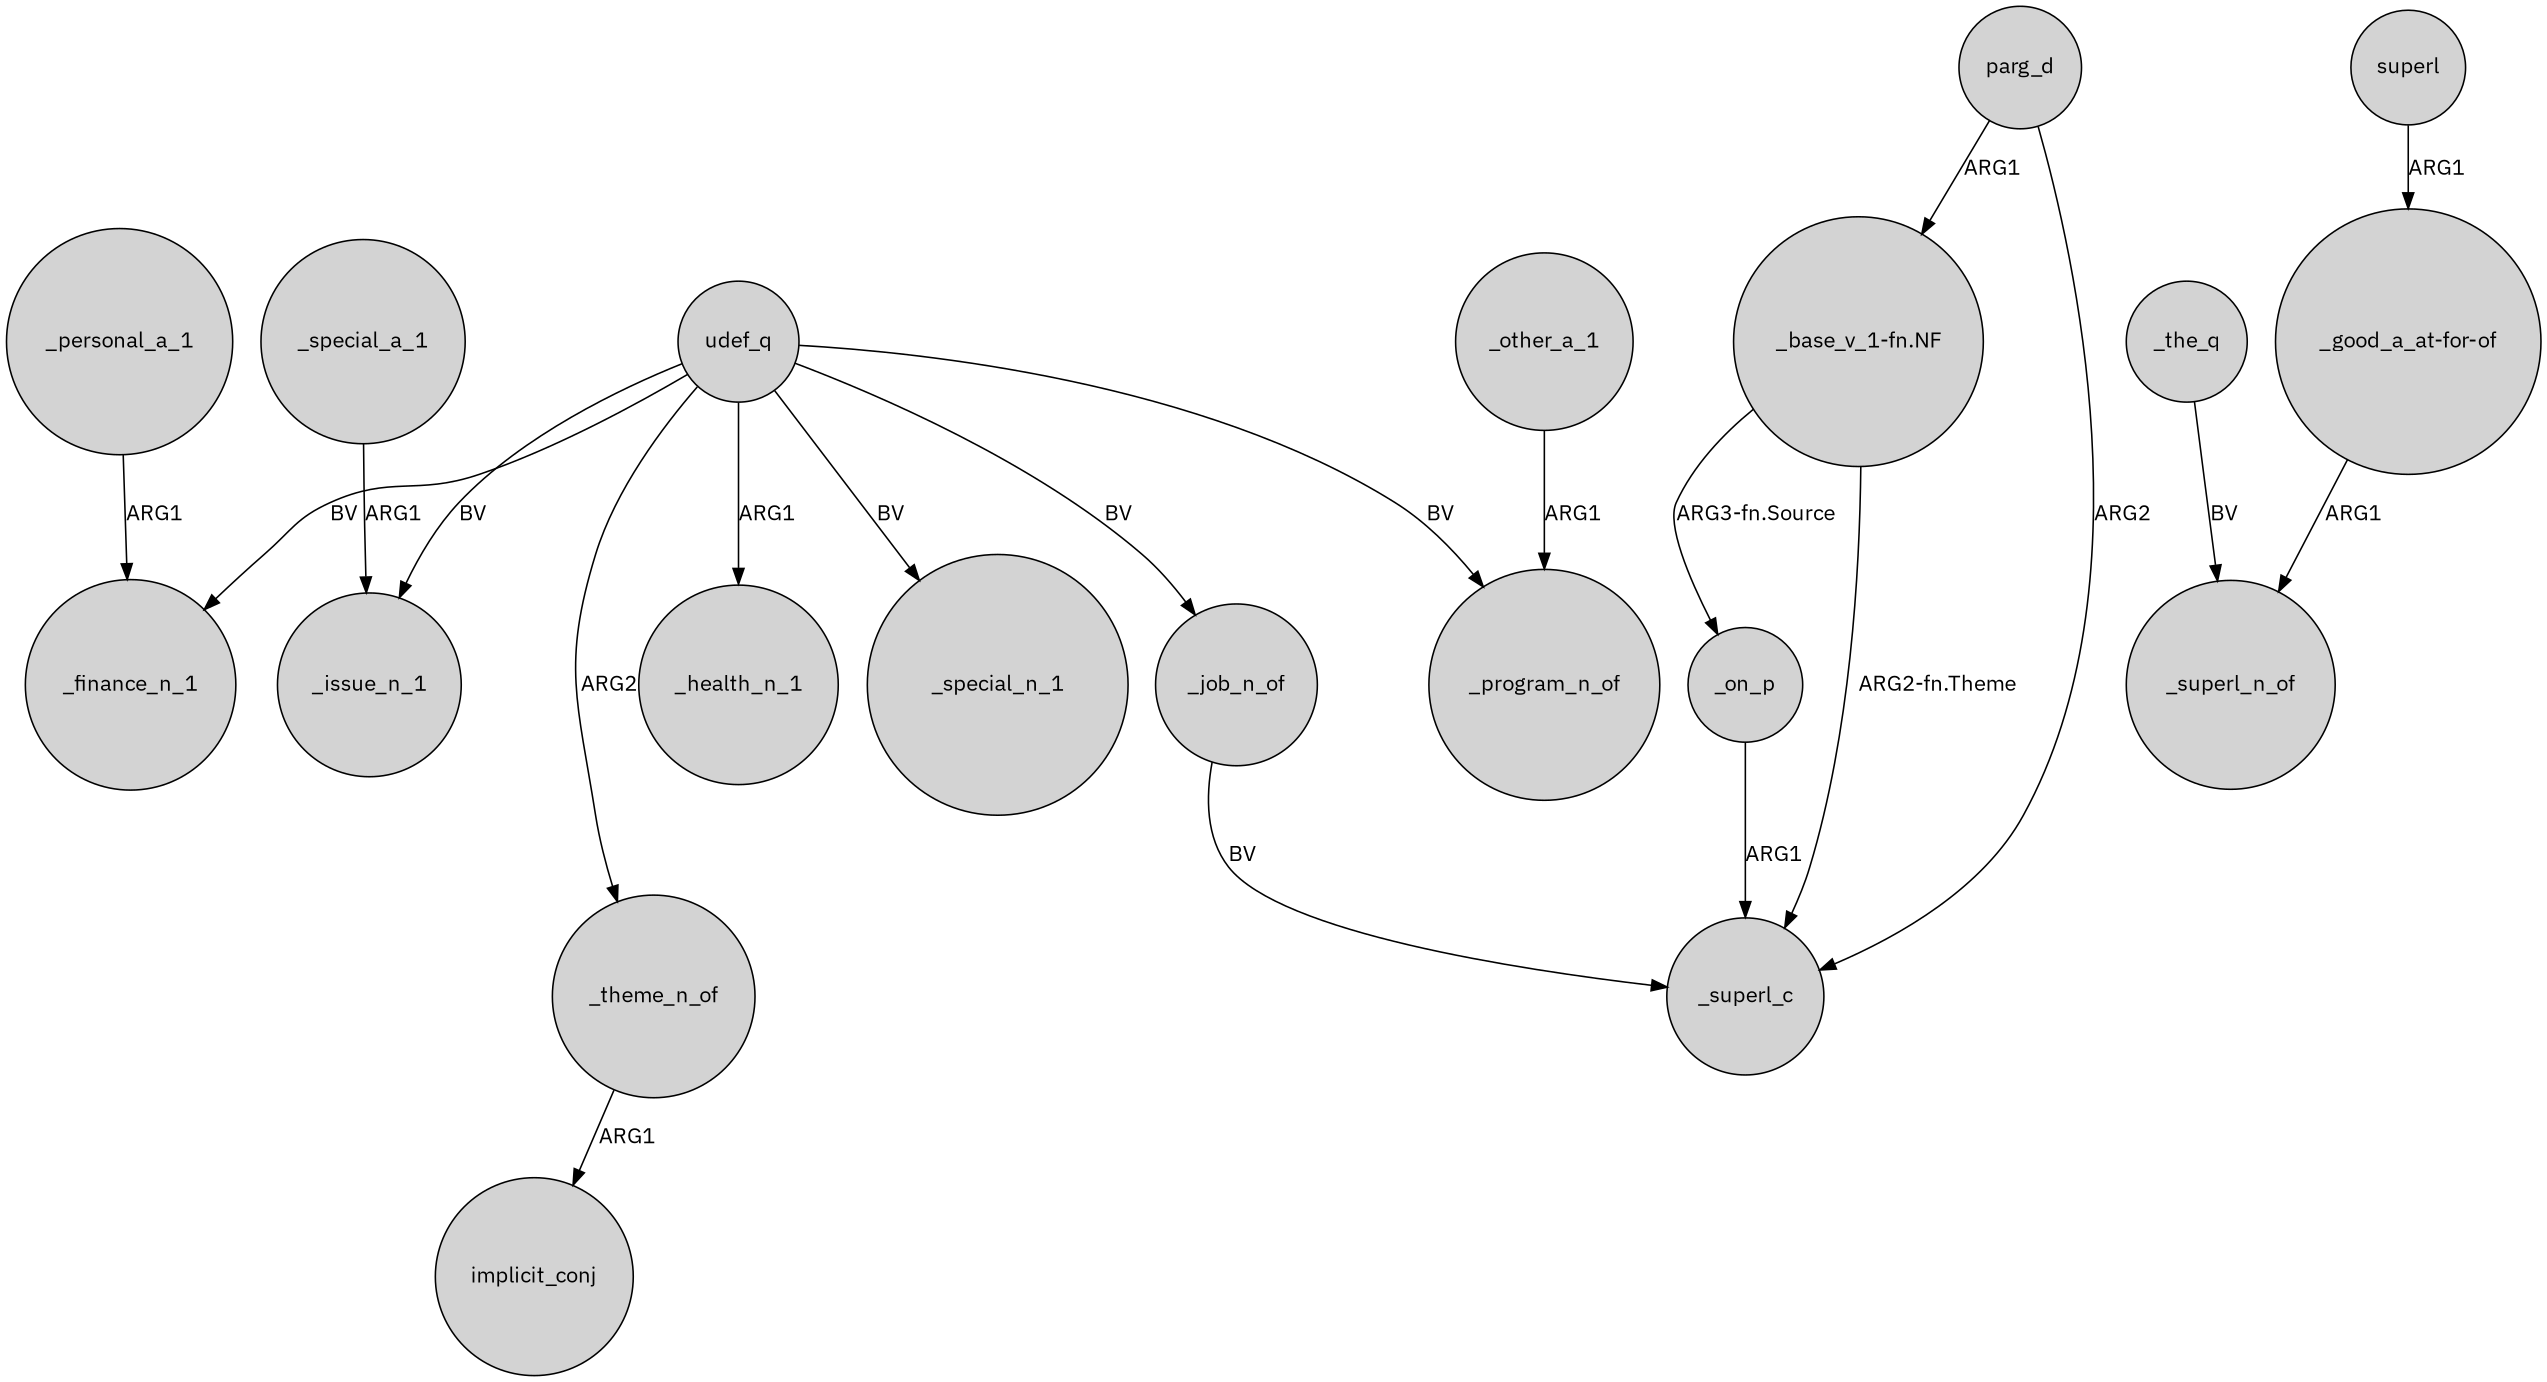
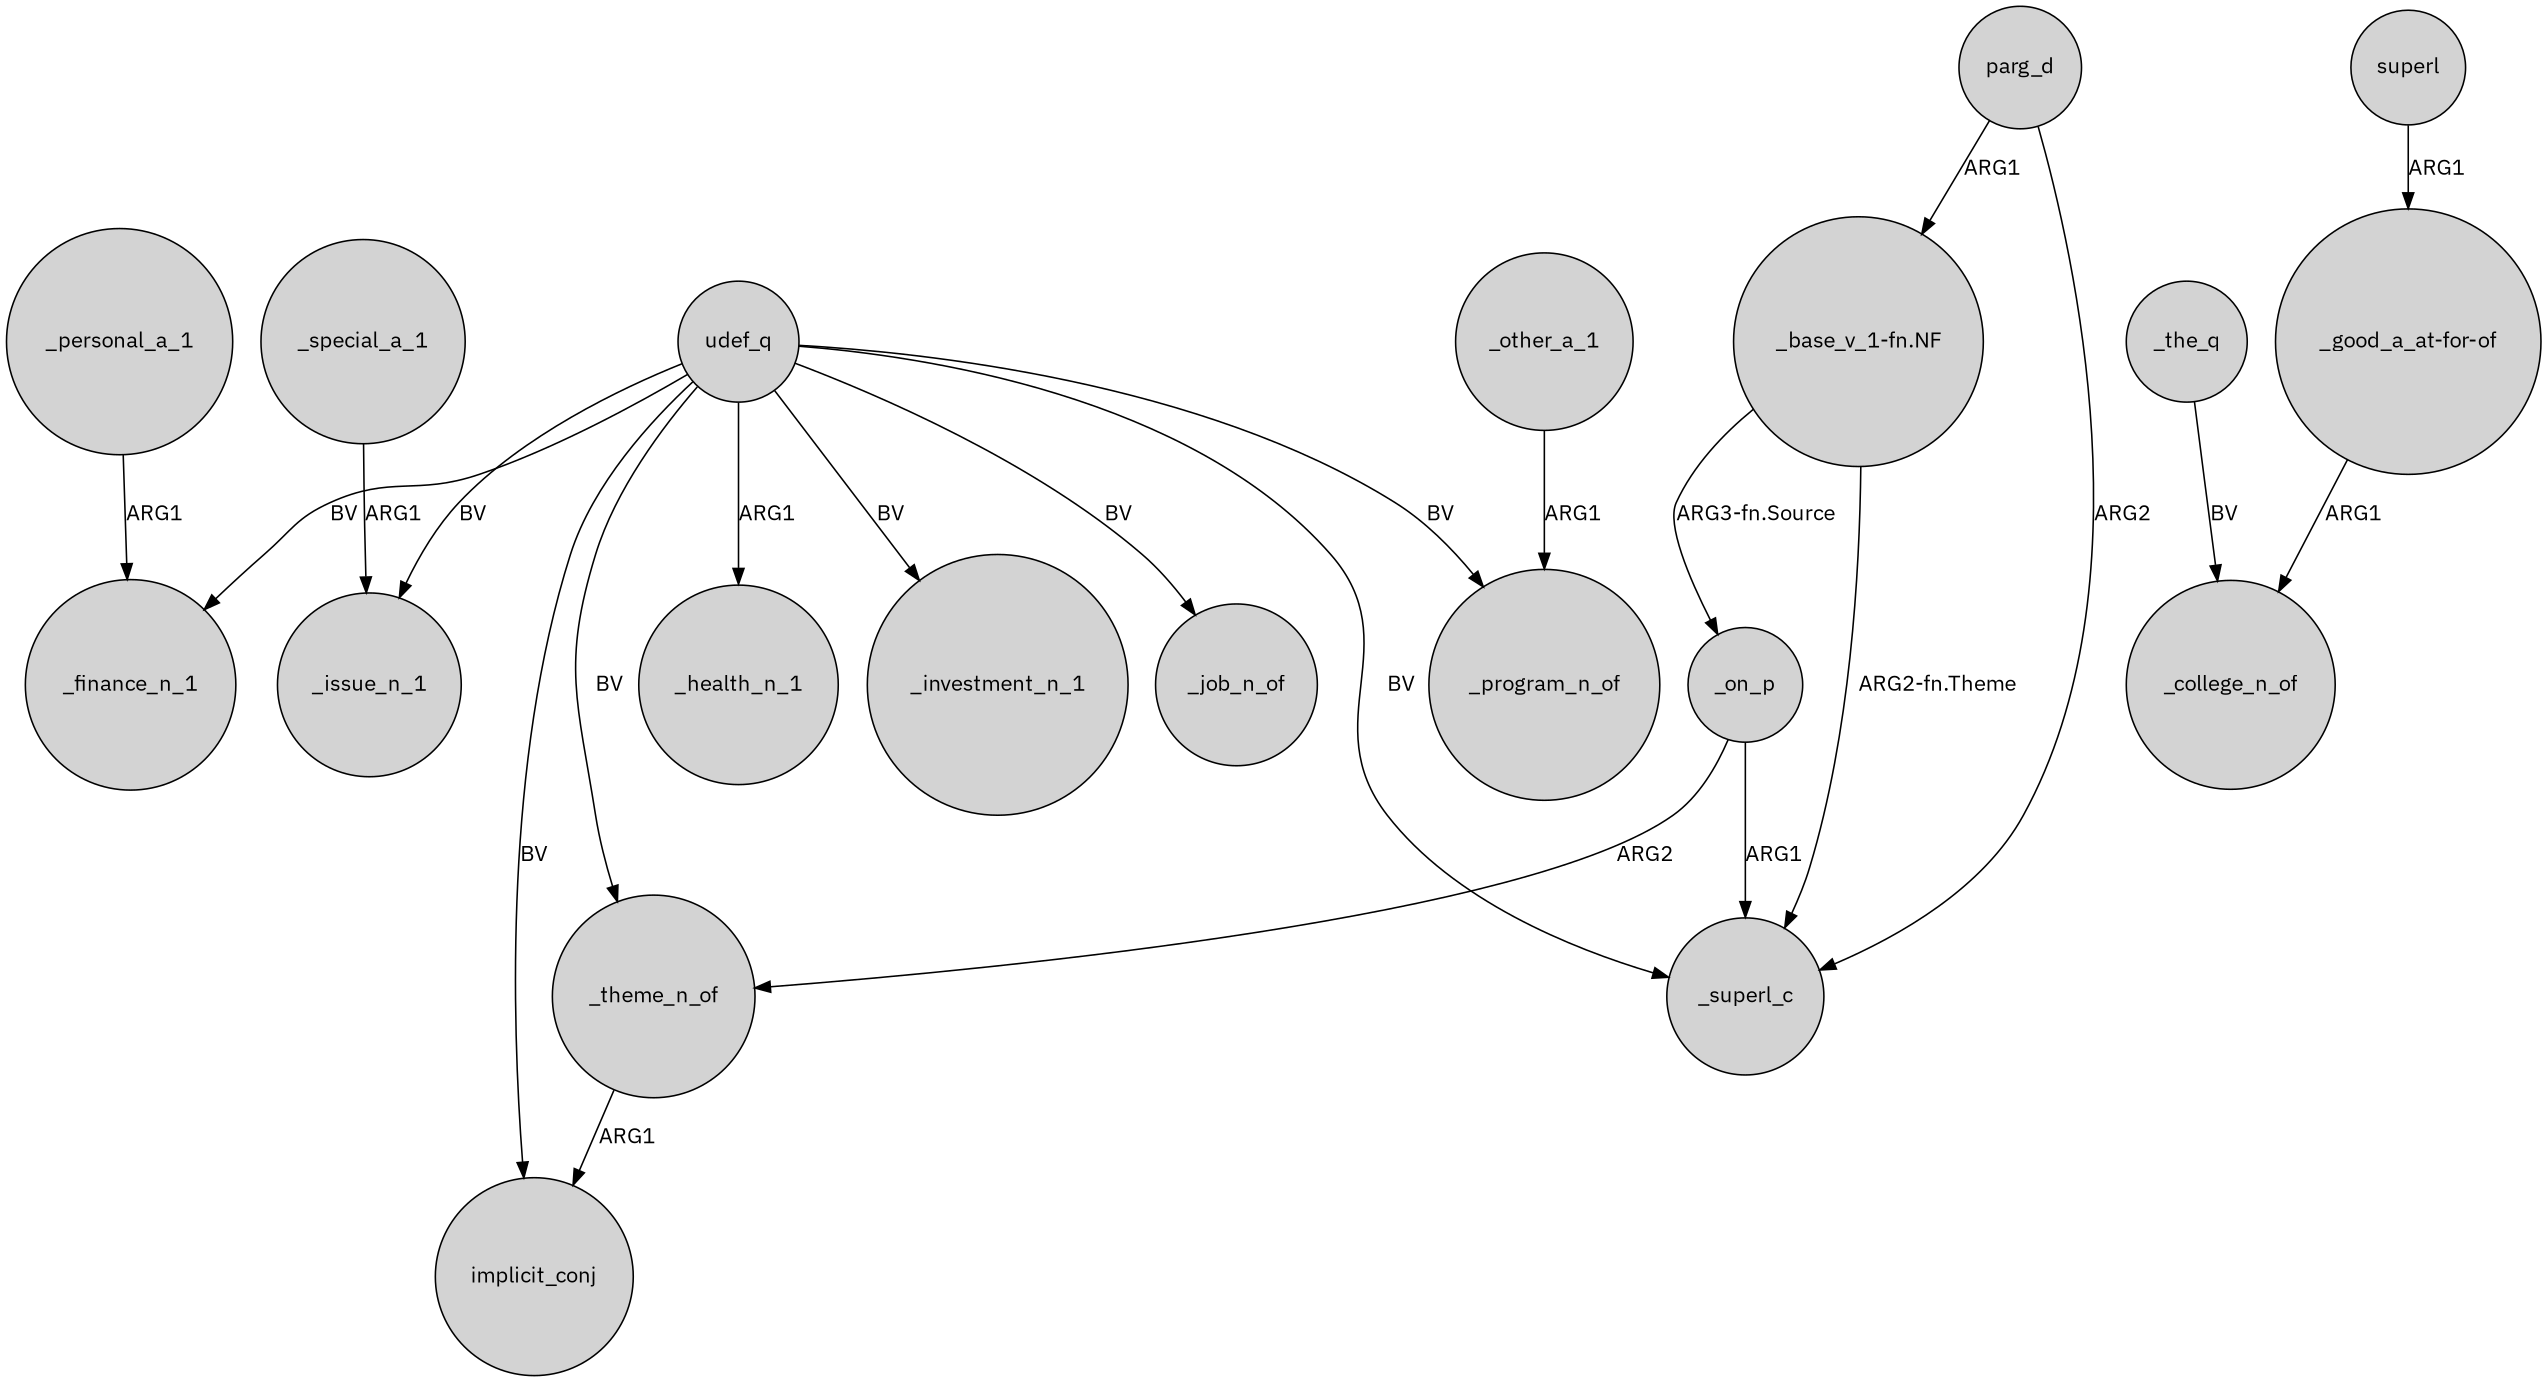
edge "udef_q" -> "_theme_n_of": label "ARG2" -> "BV"
node "_special_n_1": label "_special_n_1" -> "_investment_n_1"
node "_superl_n_of": label "_superl_n_of" -> "_college_n_of"
edge "udef_q" -> "implicit_conj": added, label "BV"
edge "_on_p" -> "_theme_n_of": added, label "ARG2"
edge "_job_n_of" -> "_superl_c": now "udef_q" -> "_superl_c"
